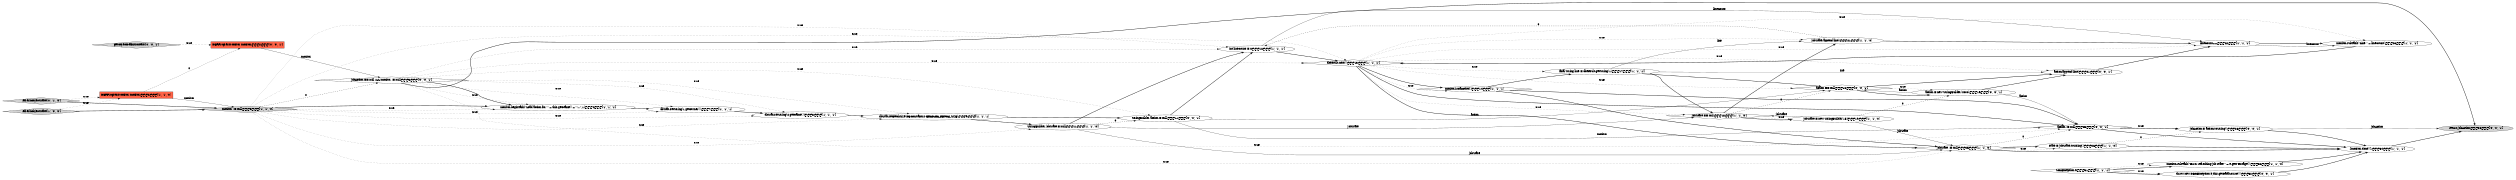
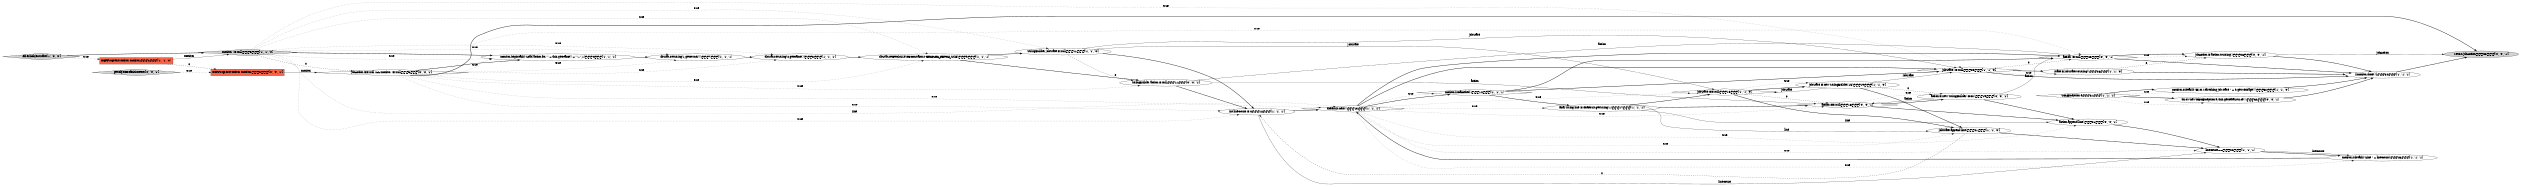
edge "monitor != null@@@3@@@['1', '1', '0']" -> "dbResult.next()@@@13@@@['1', '1', '1']": label "true" -> "line"
node "refreshObjectState['0', '1', '0']": removed
edge "jobState = new StringBuilder(15)@@@19@@@['1', '1', '0']" -> "jobState.append(line)@@@21@@@['1', '1', '0']": added
edge "StringBuilder action = null@@@11@@@['0', '0', '1']" -> "action != null@@@25@@@['0', '0', '1']": label "monitor" -> "action"
